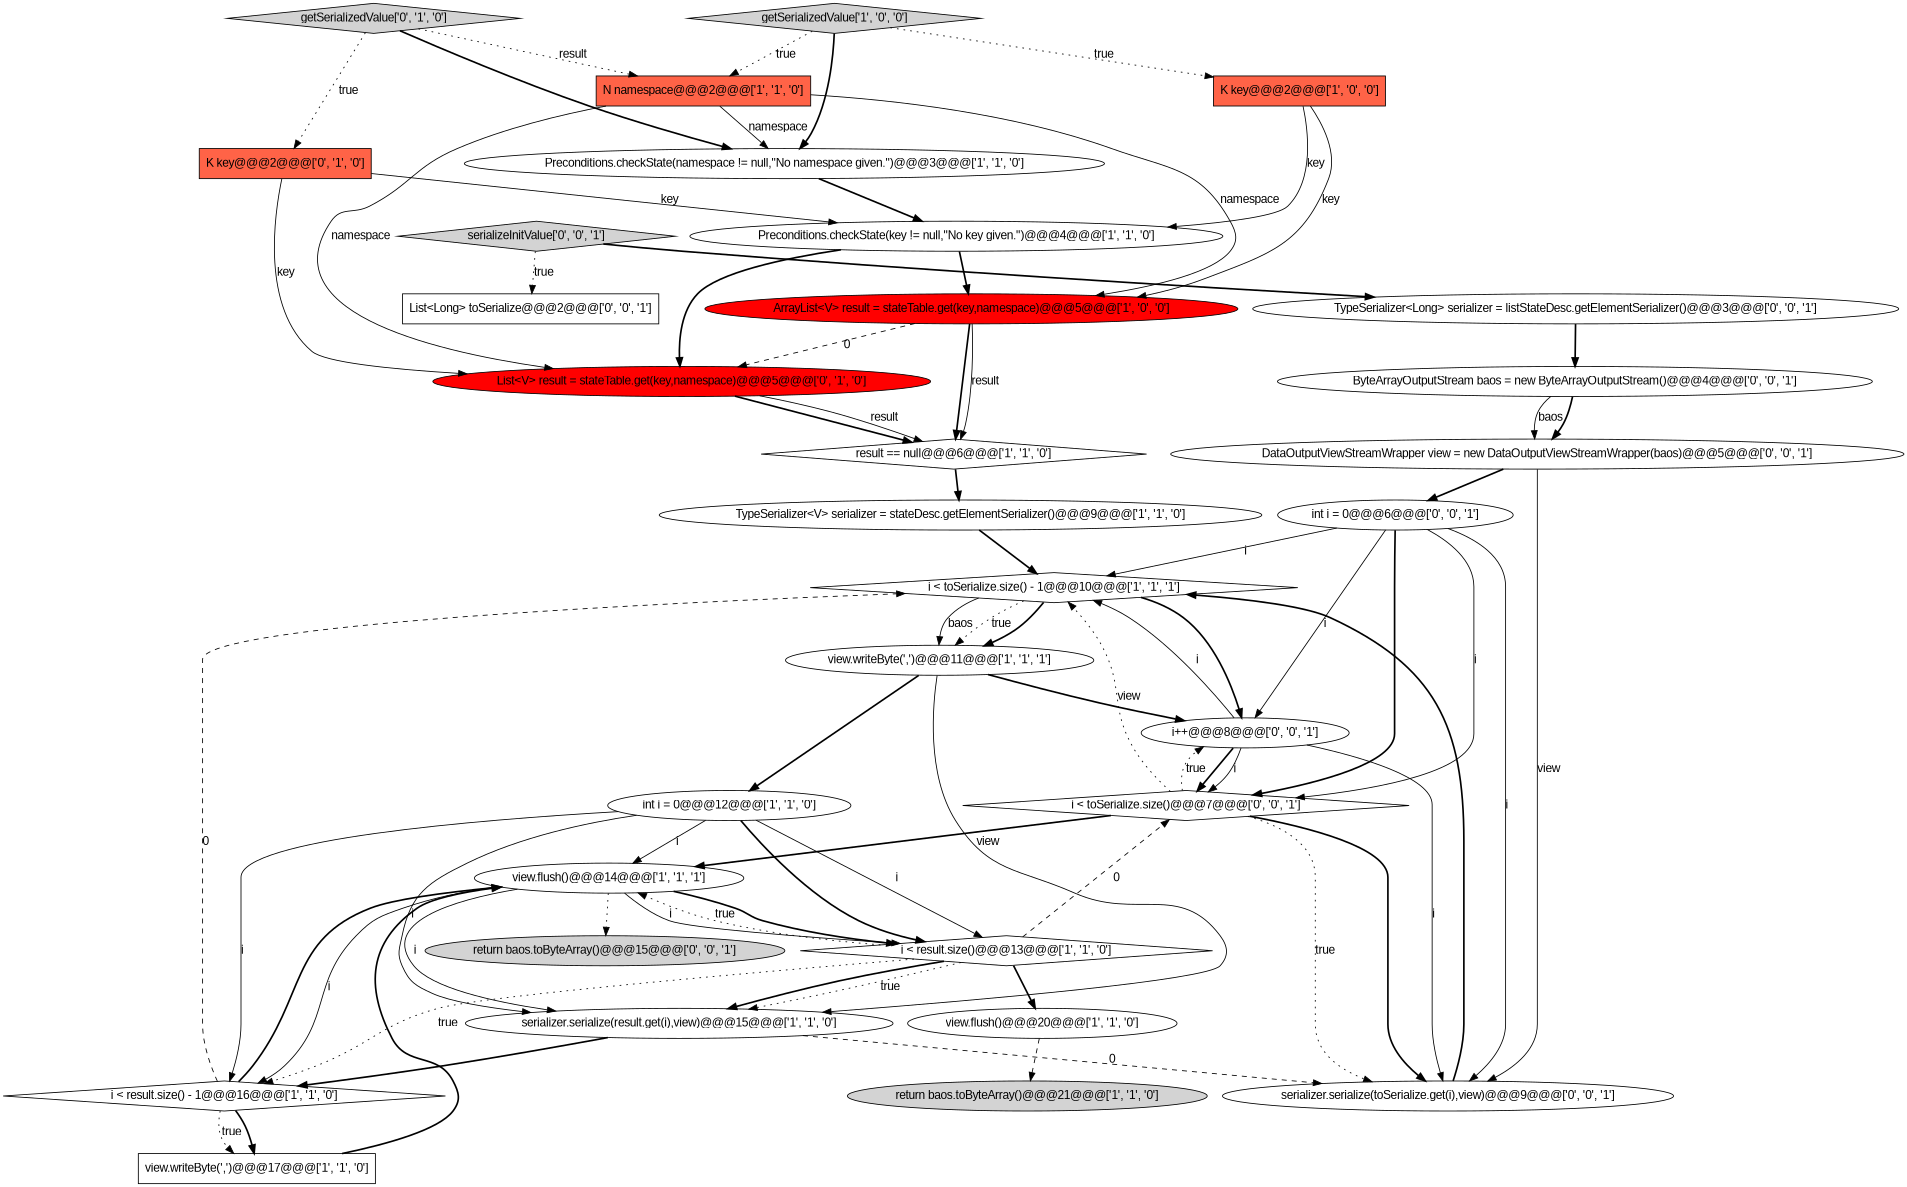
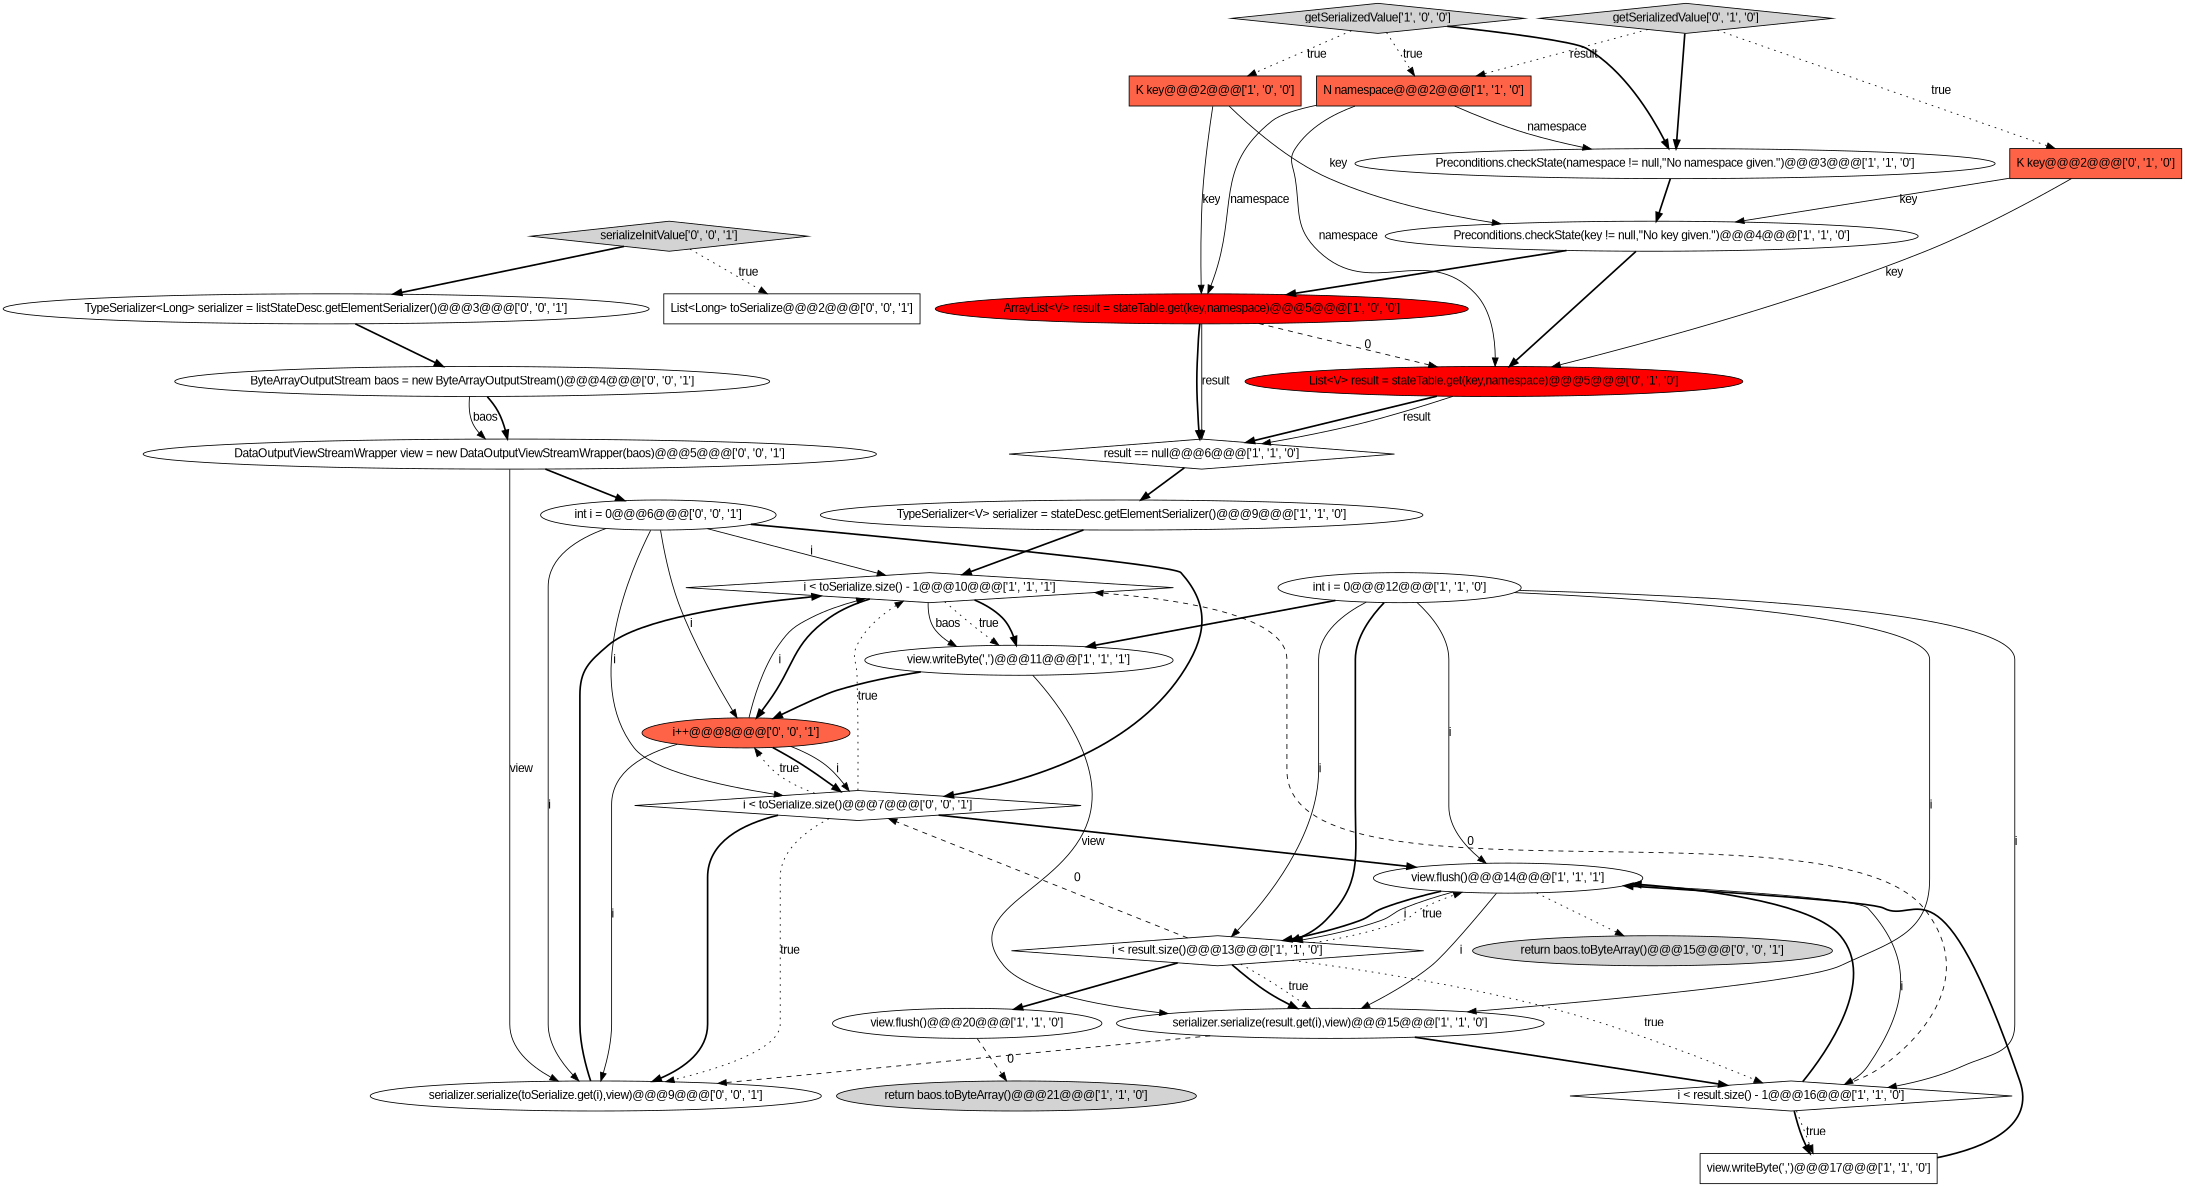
edge "i < toSerialize.size()@@@7@@@['0', '0', '1']" -> "i < toSerialize.size() - 1@@@10@@@['1', '1', '1']": label "view" -> "true"
edge "view.writeByte(',')@@@11@@@['1', '1', '1']" -> "int i = 0@@@12@@@['1', '1', '0']": reversed
node "i++@@@8@@@['0', '0', '1']": fillcolor white -> tomato
